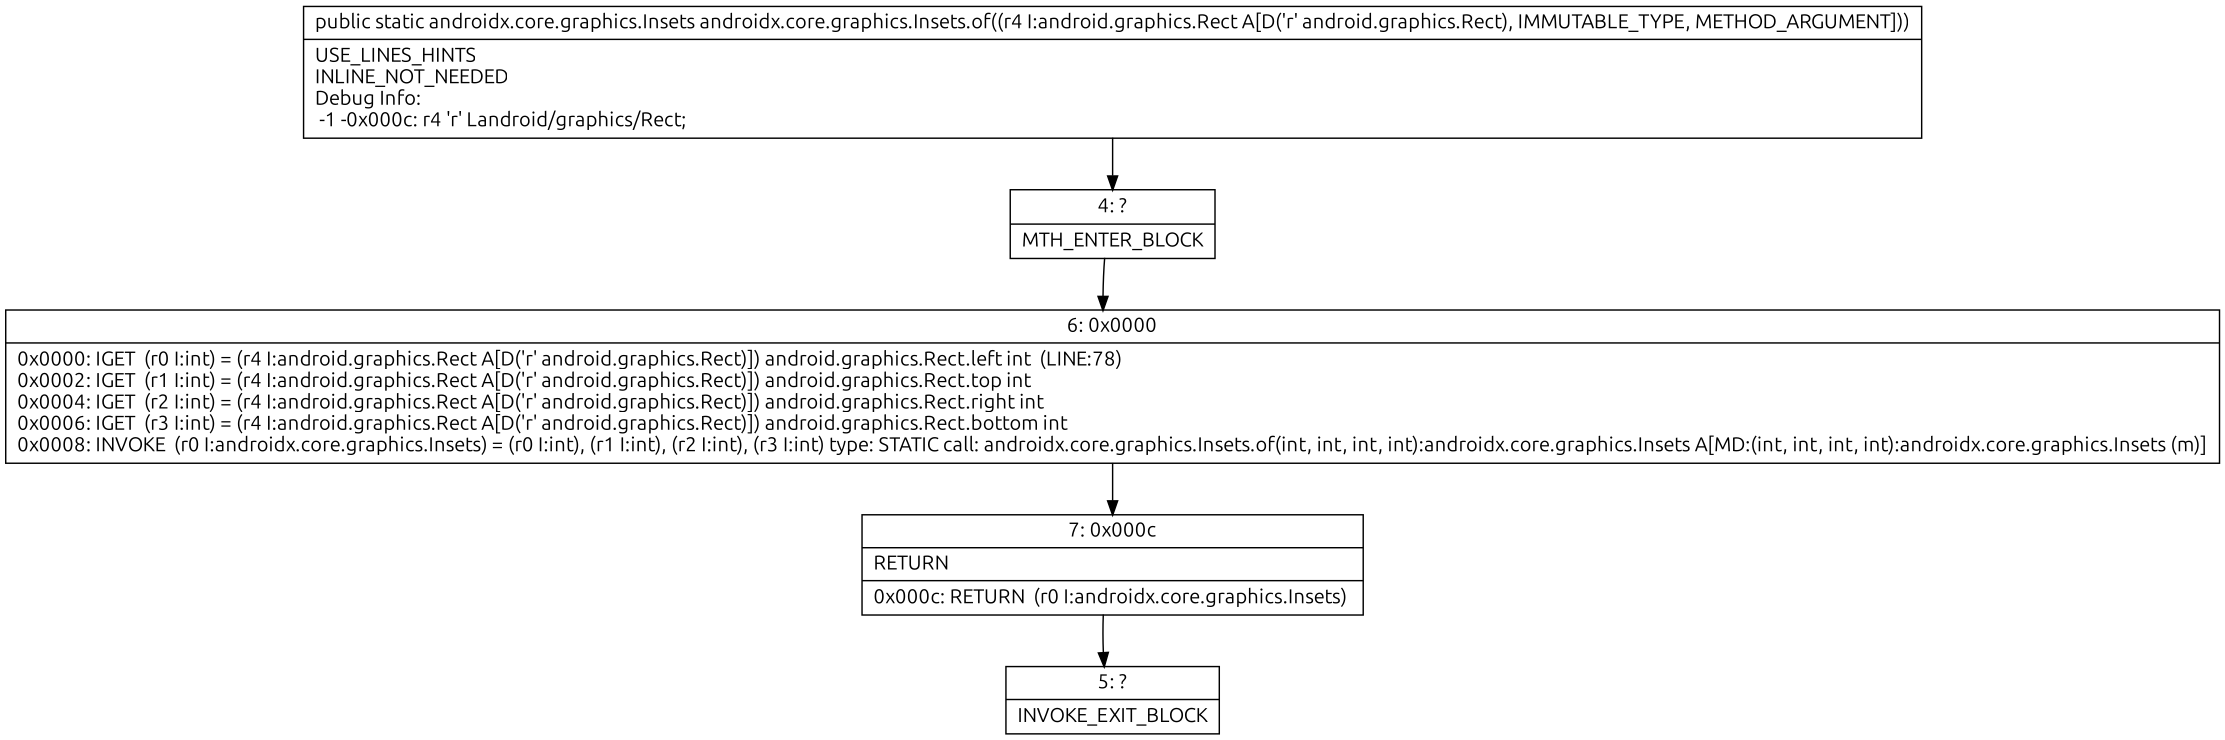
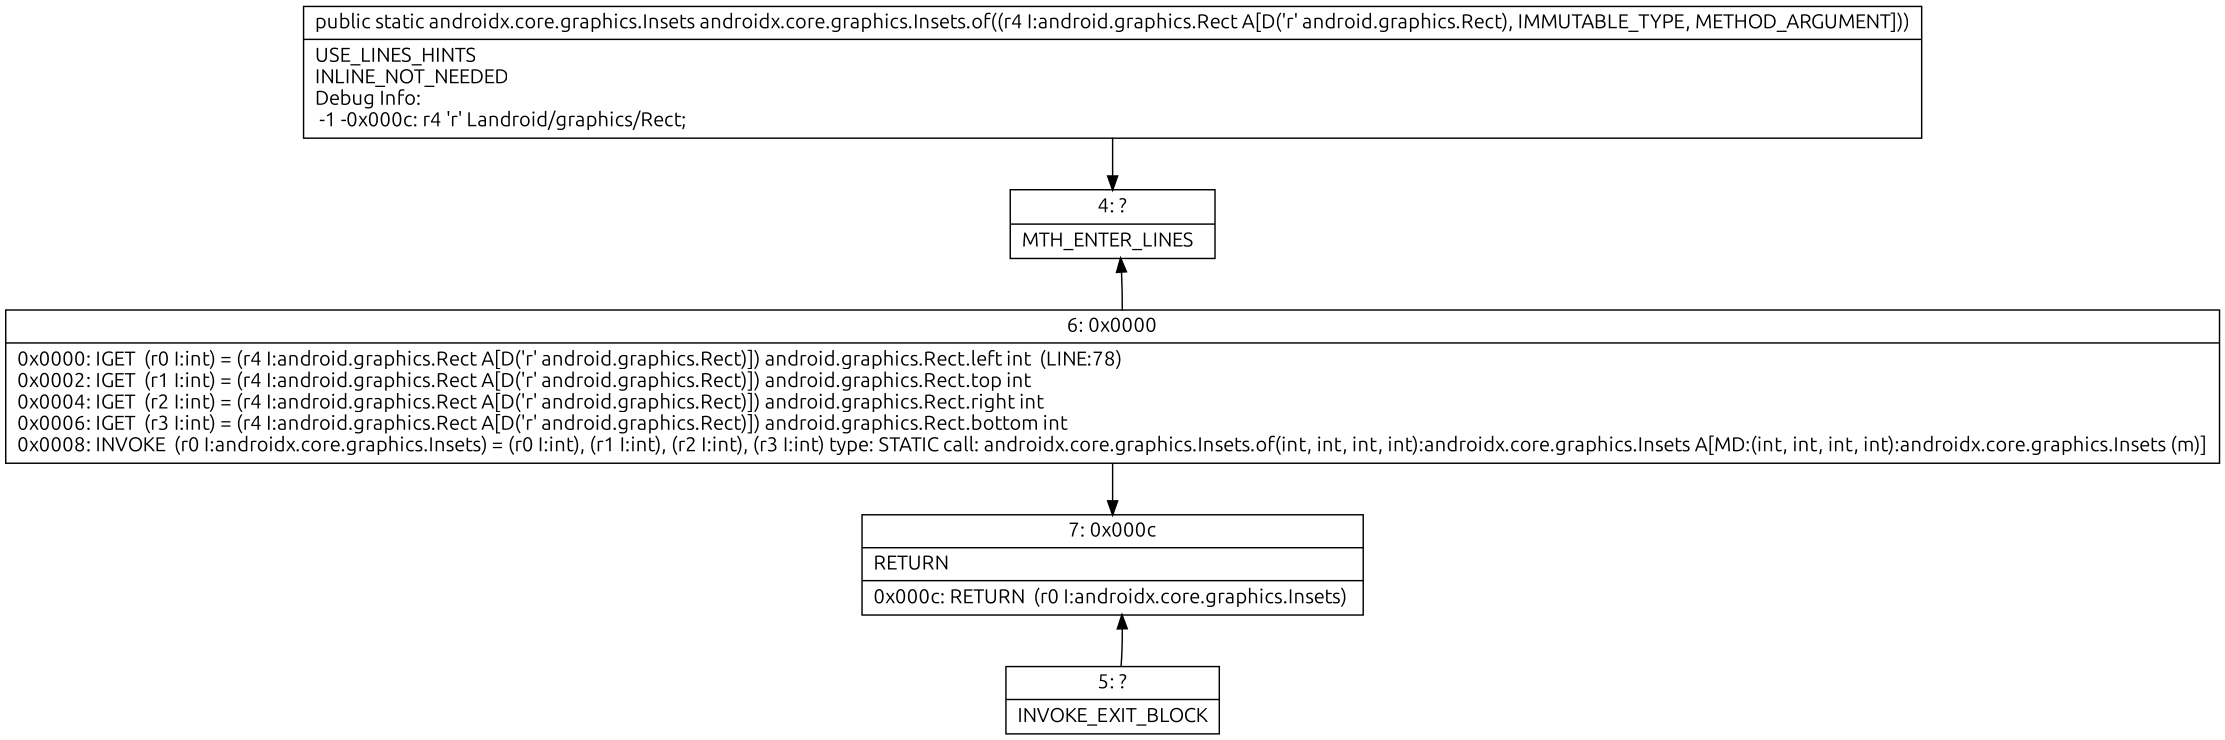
node "4: ?": text "MTH_ENTER_BLOCK" -> "MTH_ENTER_LINES"
edge "4: ?" -> "6: 0x0000": reversed
edge "7: 0x000c" -> "5: ?": reversed
